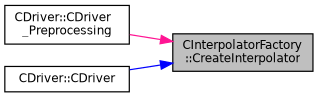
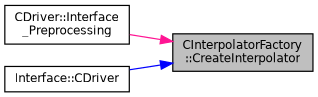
node "CDriver::CDriver _Preprocessing": label "CDriver::CDriver _Preprocessing" -> "CDriver::Interface _Preprocessing"
node "CDriver::CDriver": label "CDriver::CDriver" -> "Interface::CDriver"
